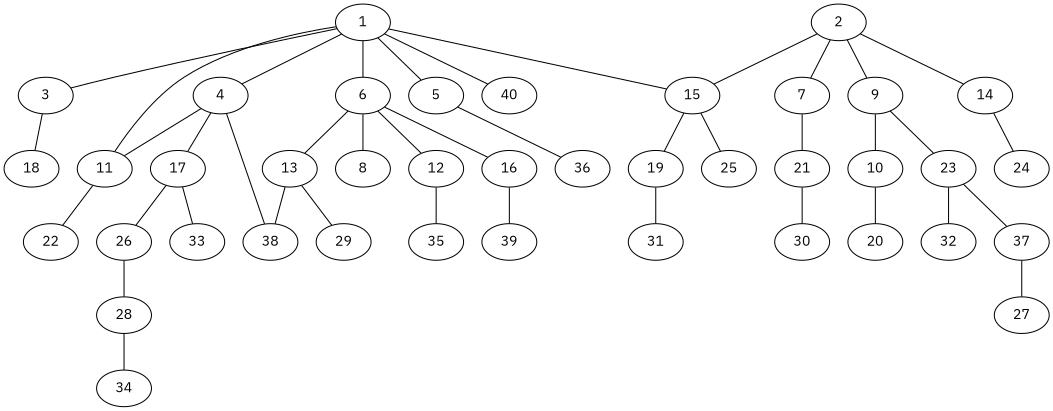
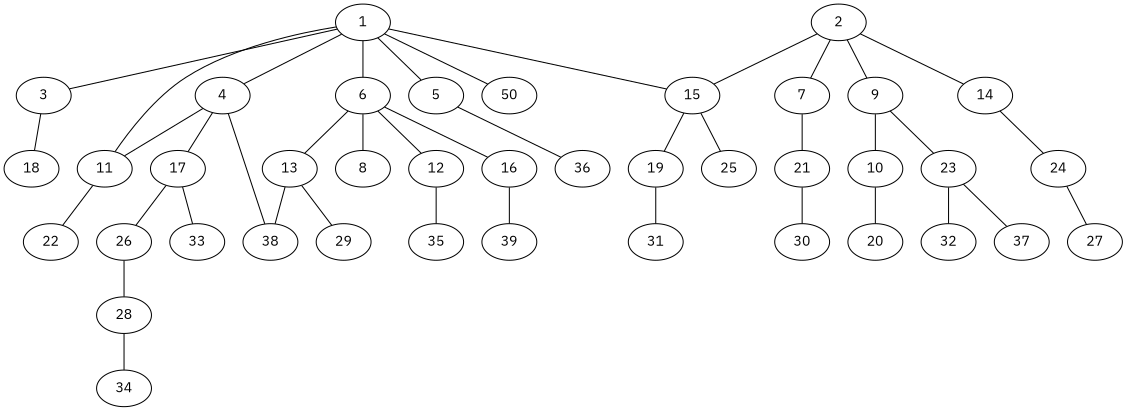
node "40": label "40" -> "50"
edge "37" -- "27": now "24" -- "27"
